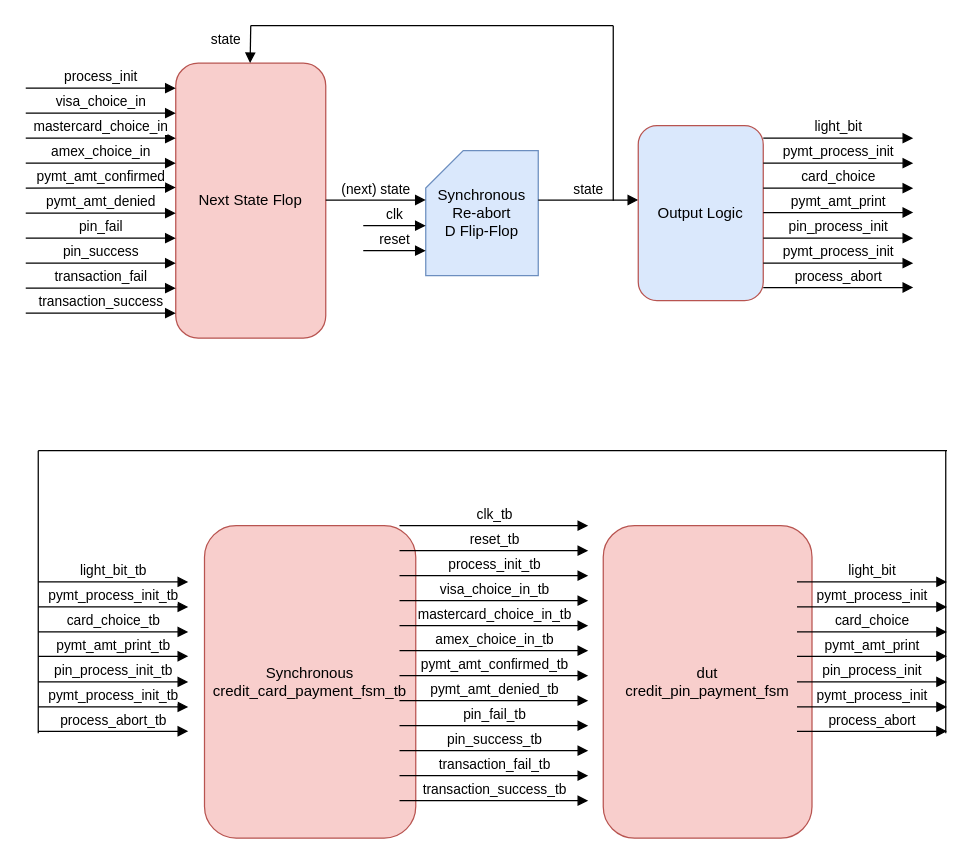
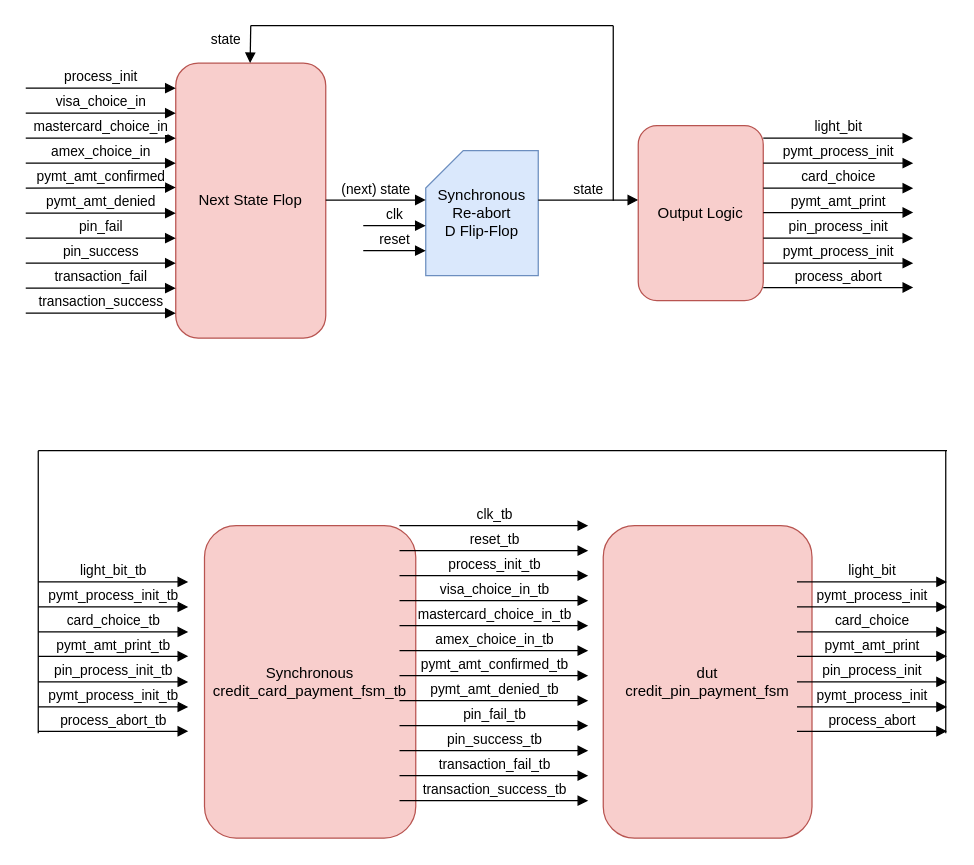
node "Output Logic": fillcolor #dae8fc -> #f8cecc
